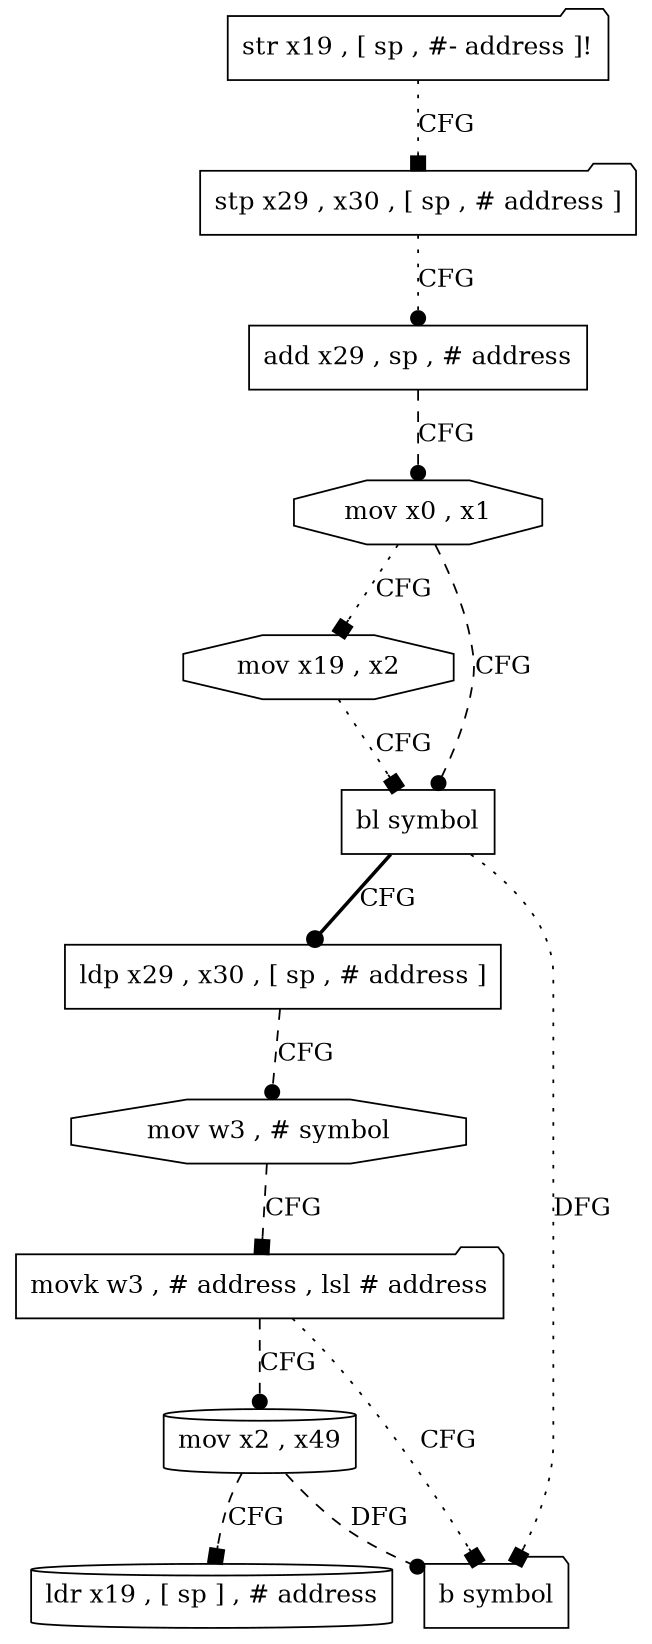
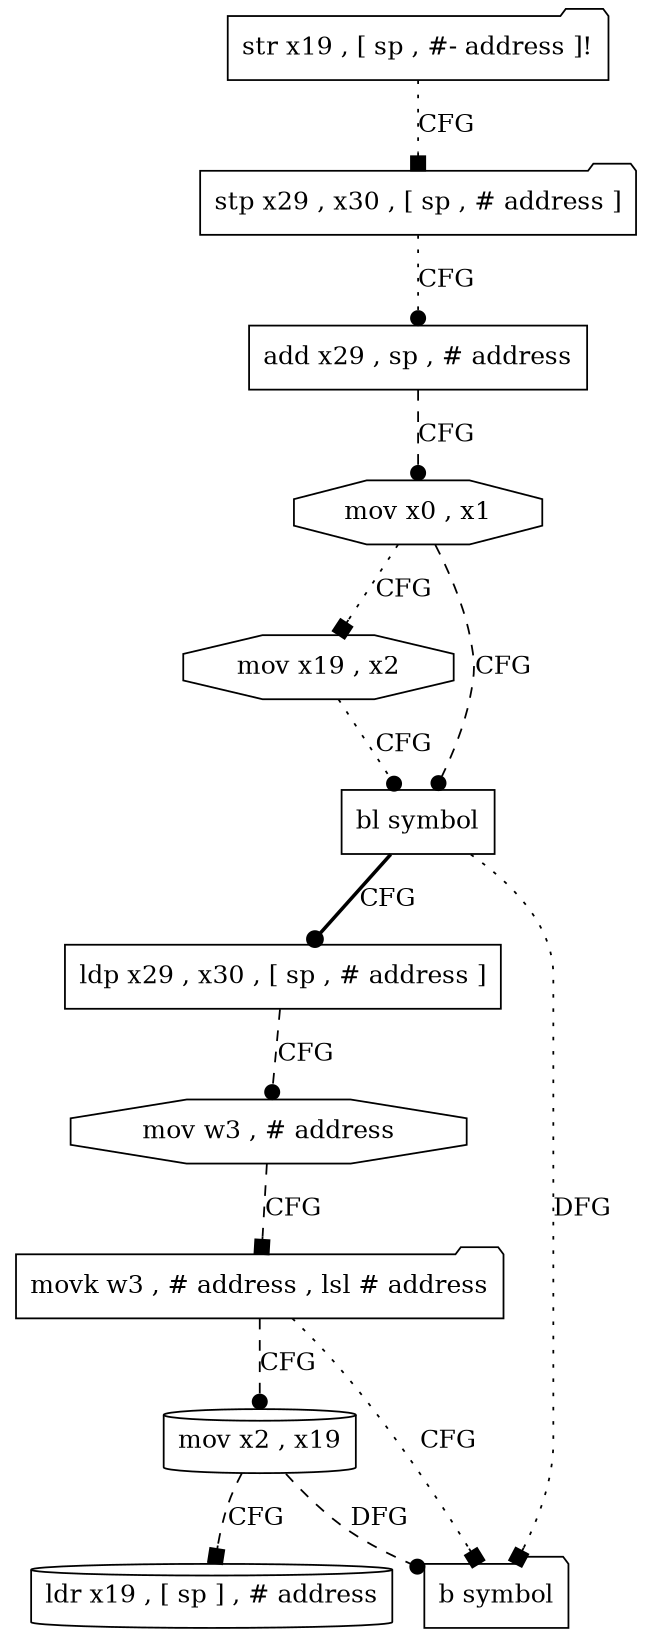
edge "mov x19 , x2" -> "bl symbol": arrowhead box -> dot
node "mov w3 , # symbol": label "mov w3 , # symbol" -> "mov w3 , # address"
node "mov x2 , x49": label "mov x2 , x49" -> "mov x2 , x19"
